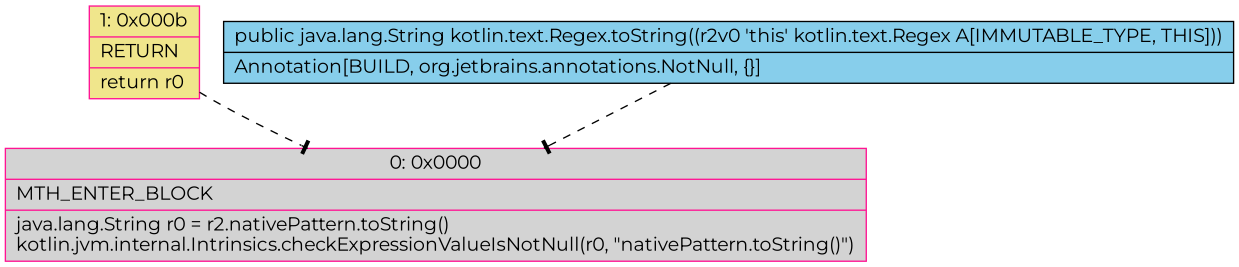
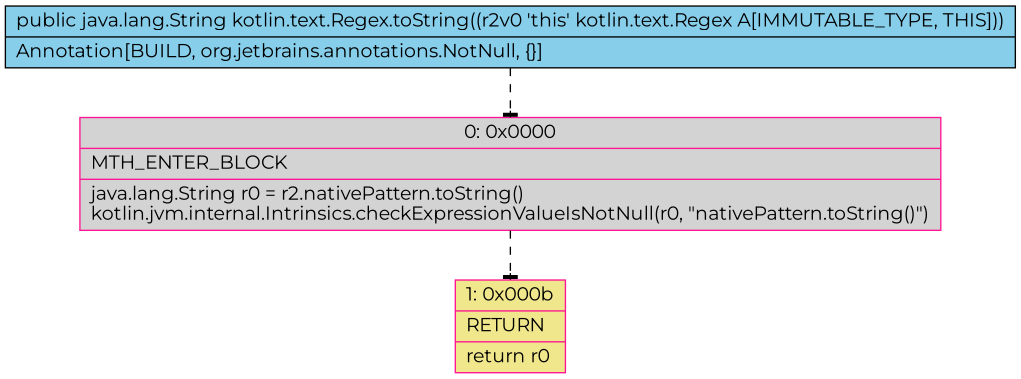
edge "1: 0x000b" -> "0: 0x0000": reversed
